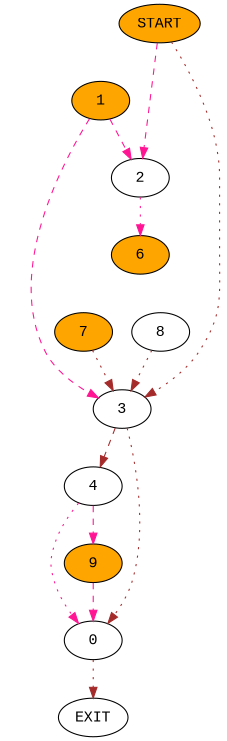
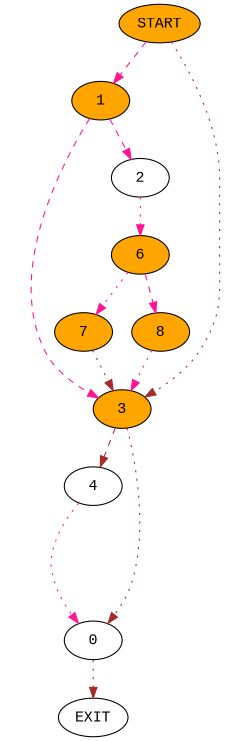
edge "START" -> "2": now "START" -> "1"
edge "6" -> "8": added
edge "6" -> "7": added
node "8": fillcolor white -> orange
edge "8" -> "3": color brown -> deeppink
node "3": fillcolor white -> orange
node "9": removed
